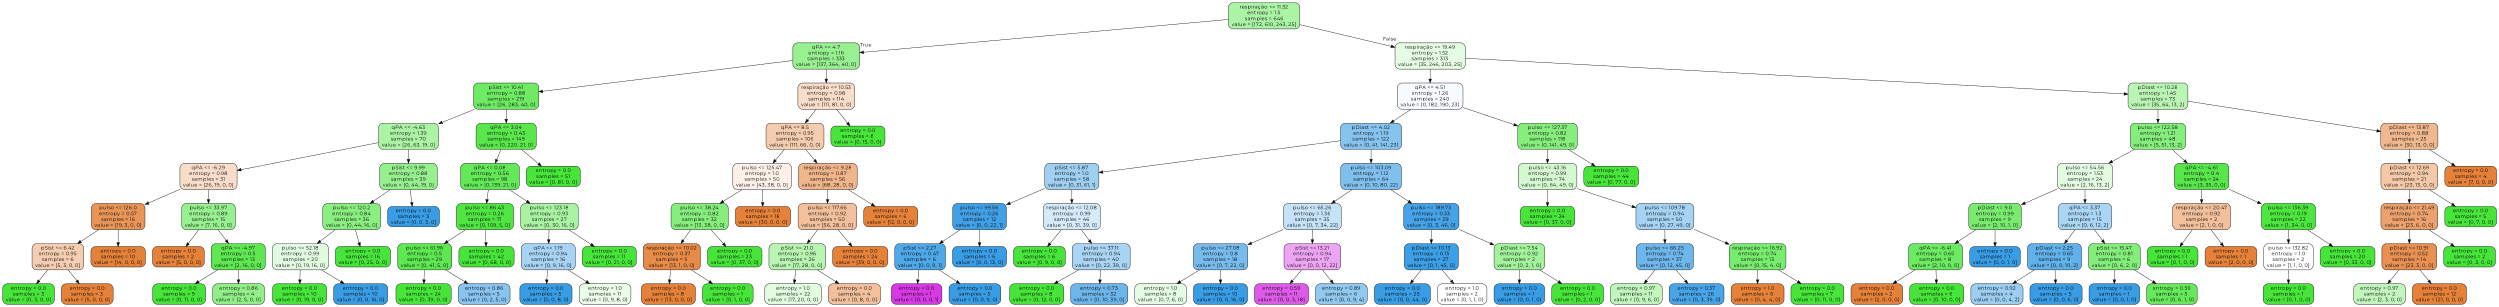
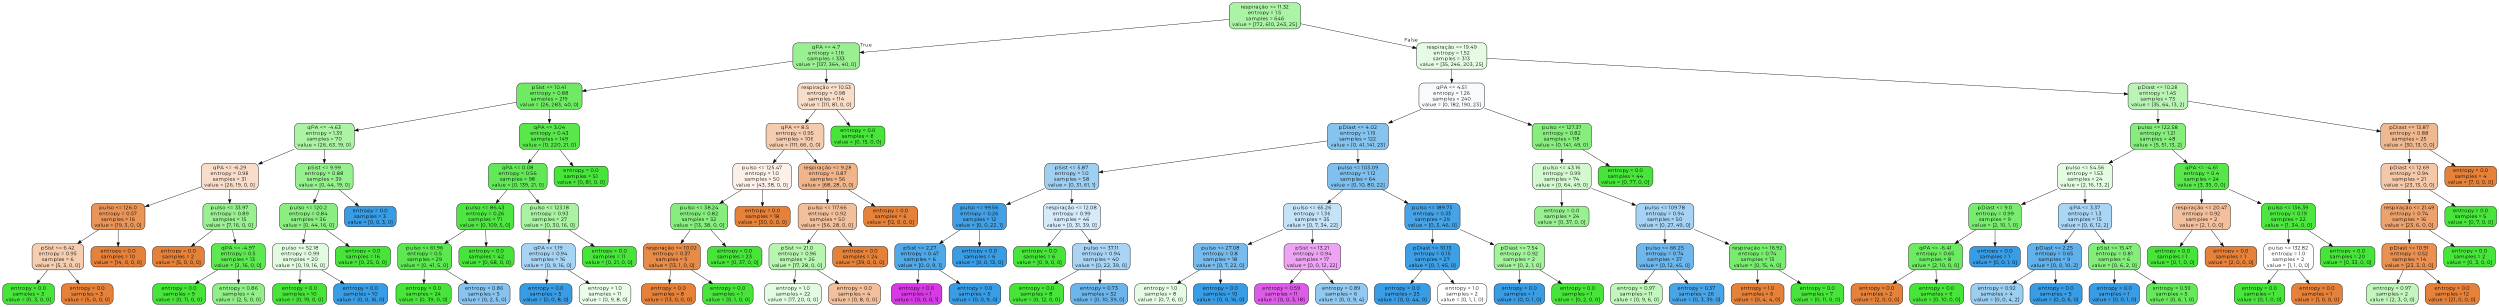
node "entropy = 0.0 samples = 24 value = [0, 37, 0, 0]": fillcolor #47e539 -> #98f090
node "entropy = 0.0 samples = 1 value = [1, 0, 0, 0]": added
